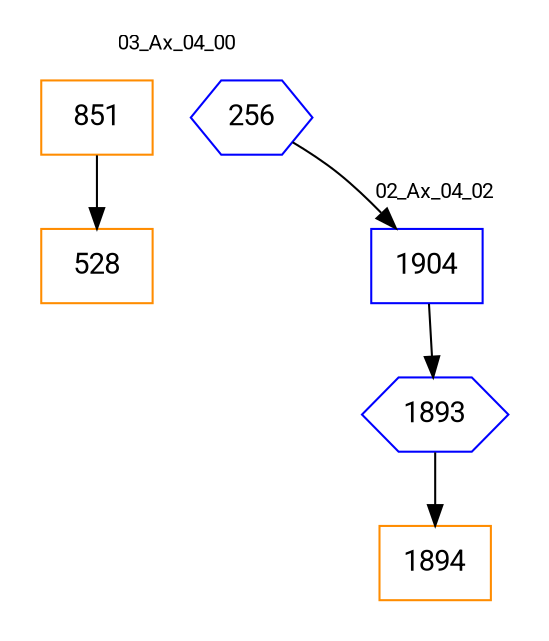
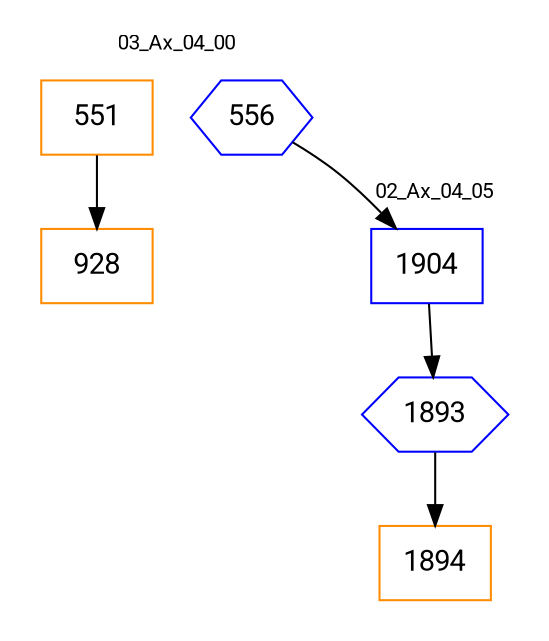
node "851": label "851" -> "551"
node "256": label "256" -> "556"
cluster "02_Ax_04_02": label "02_Ax_04_02" -> "02_Ax_04_05"
node "528": label "528" -> "928"
